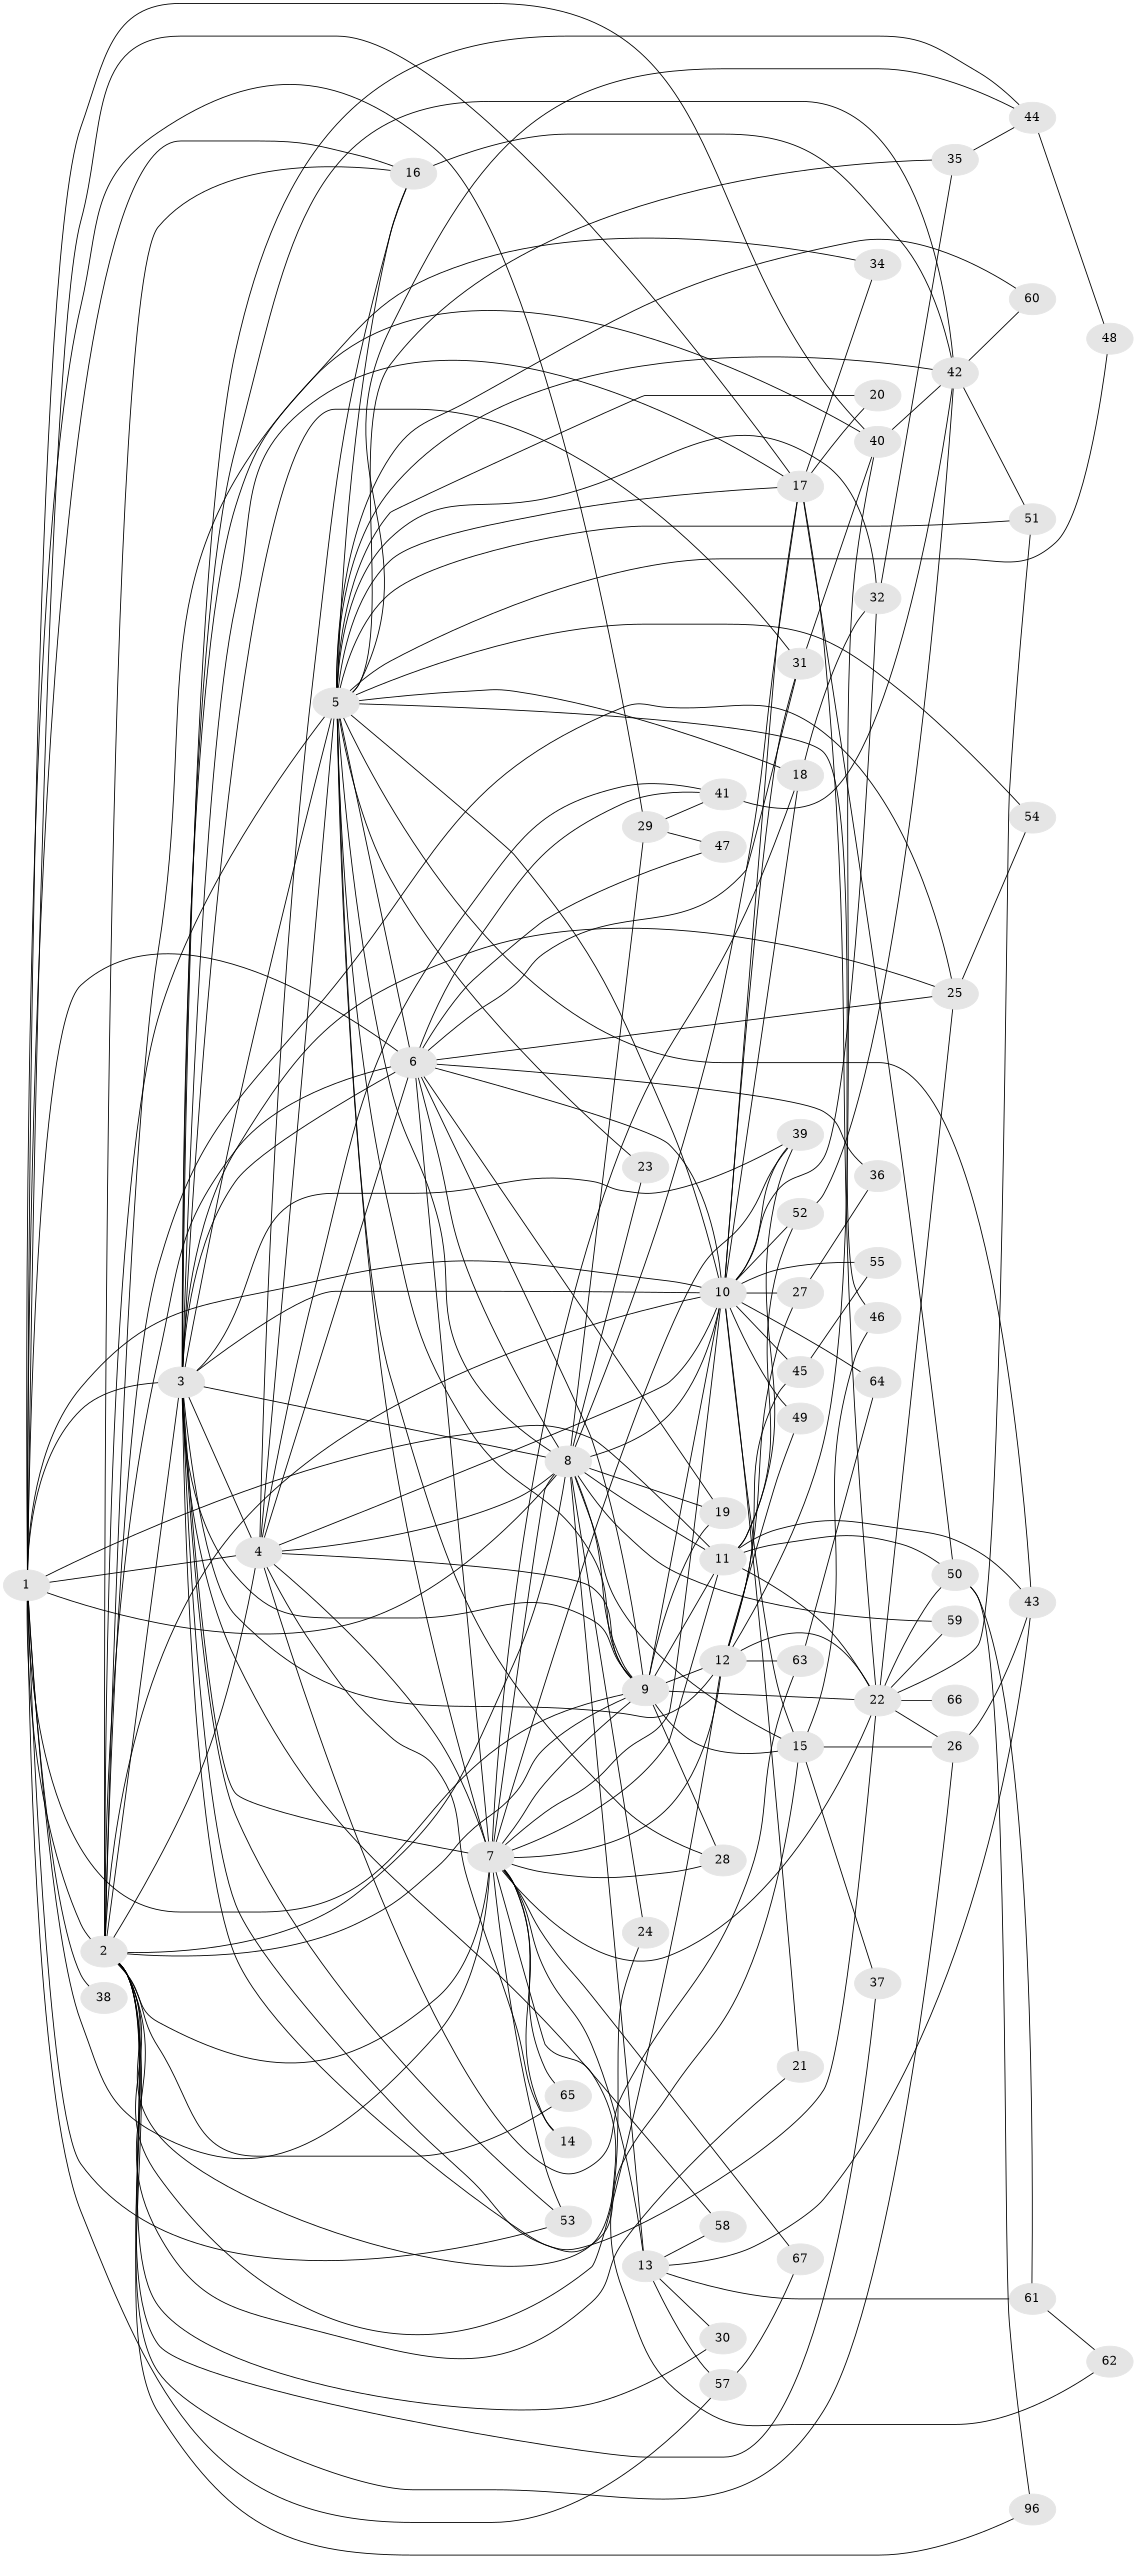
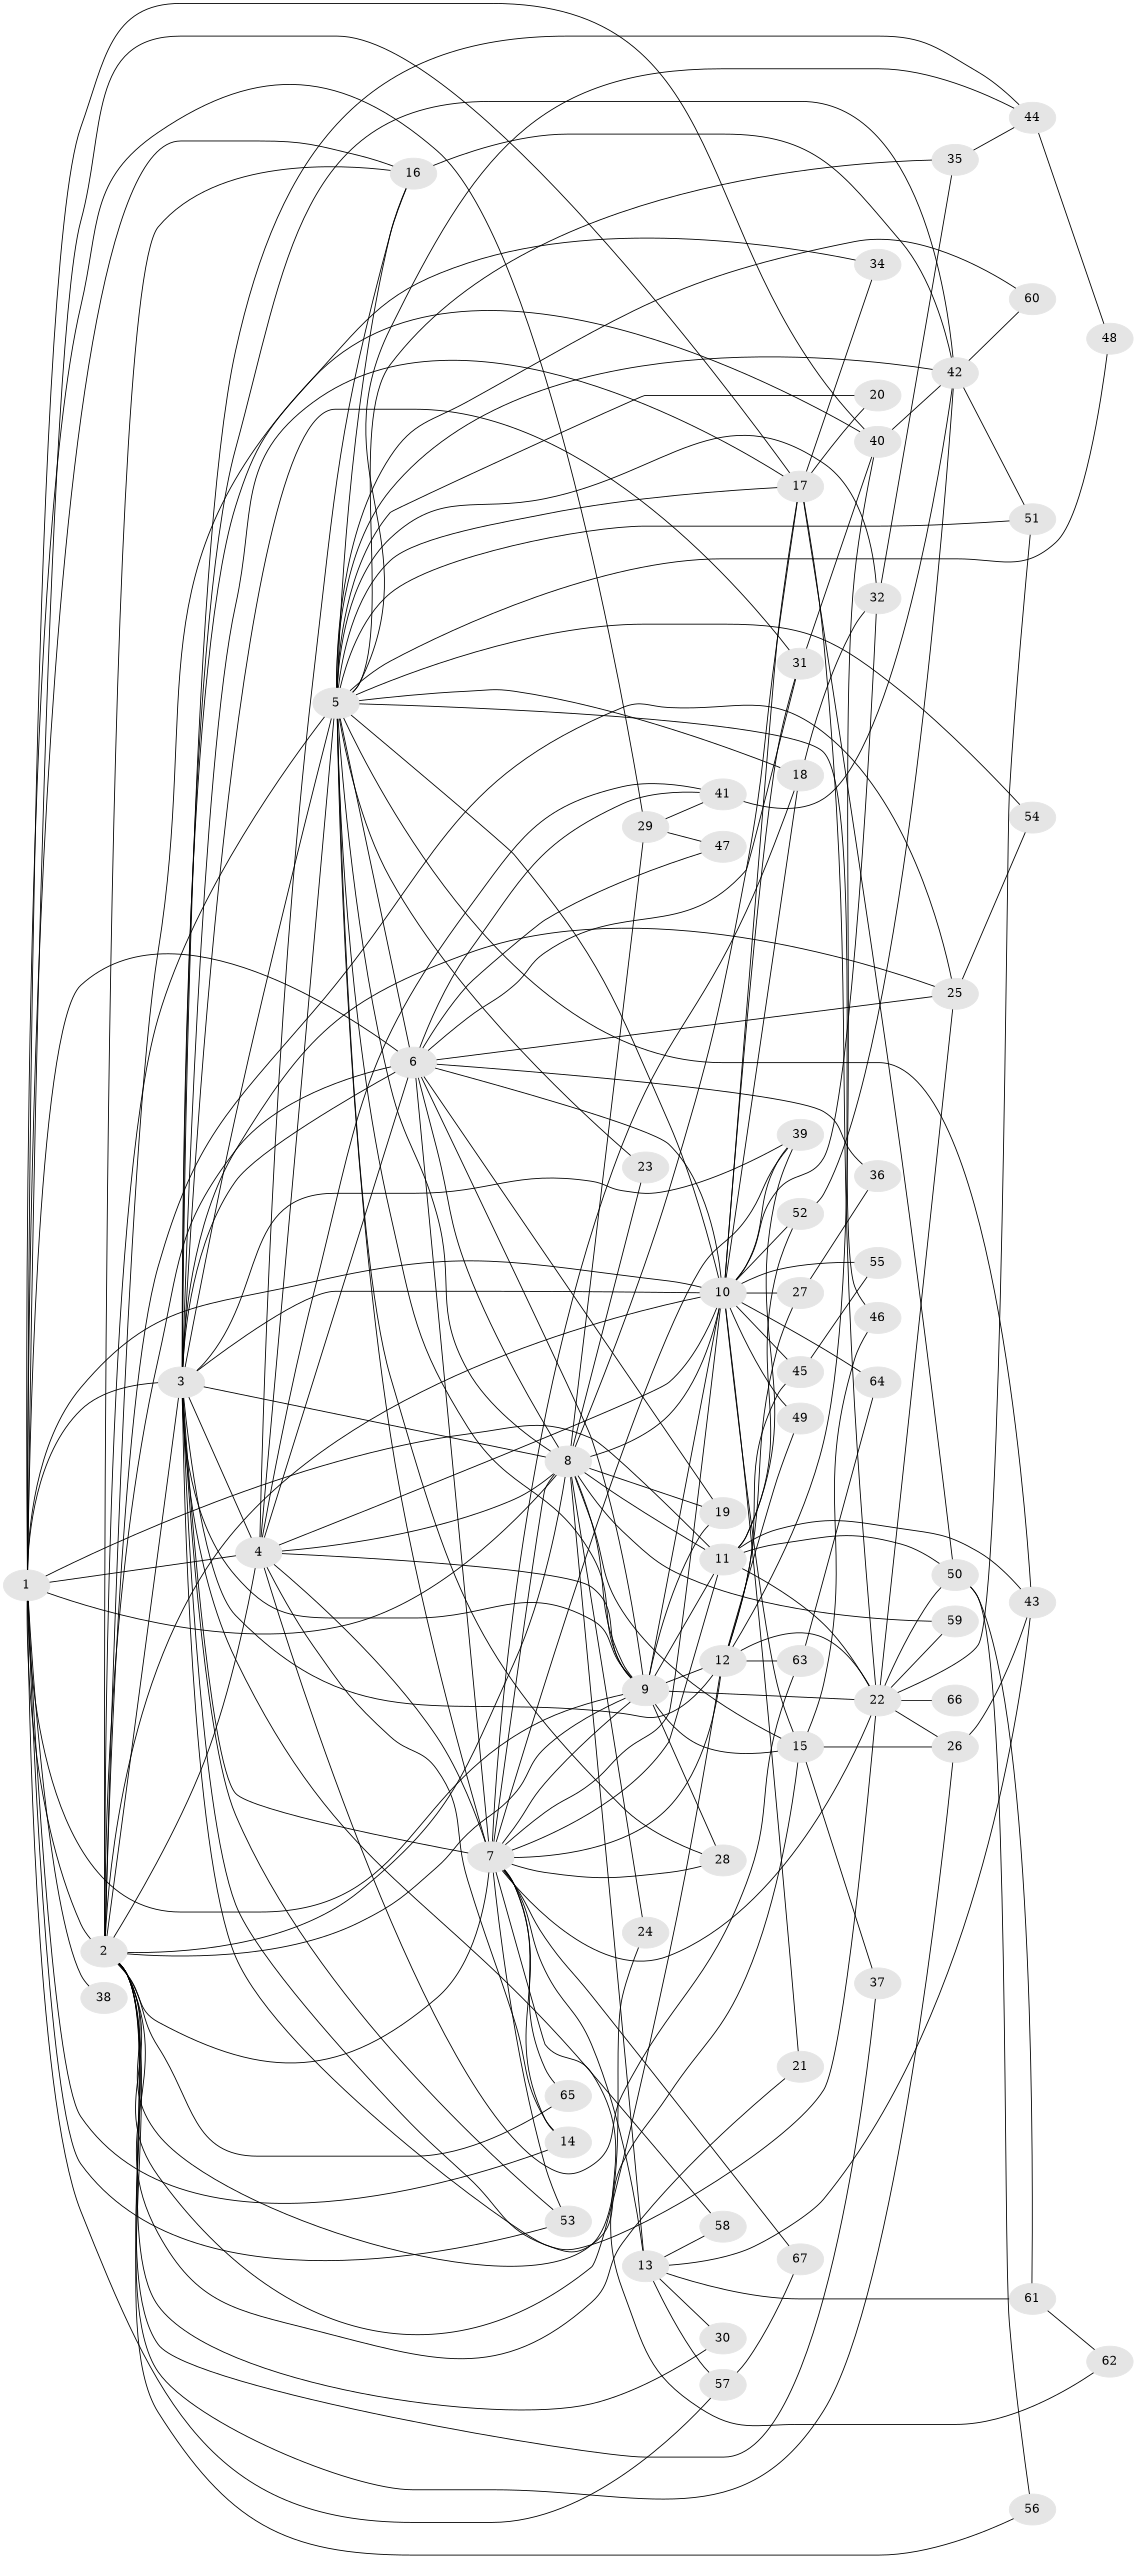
edge "1" -- "7": now "1" -- "14"
node "96": label "96" -> "56"
